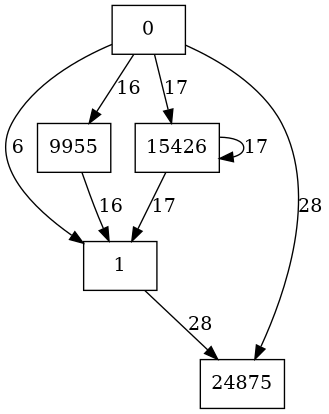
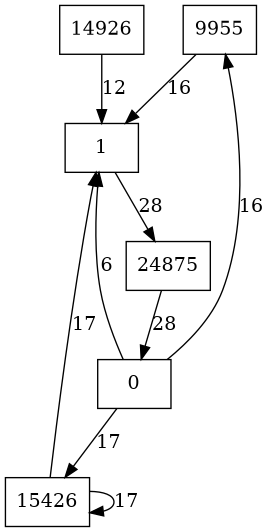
node "14926": added
edge "0" -> "24875": reversed
